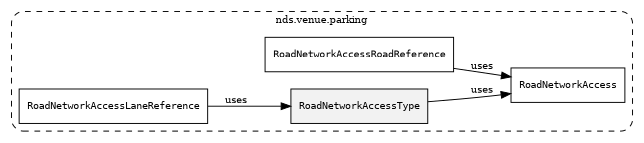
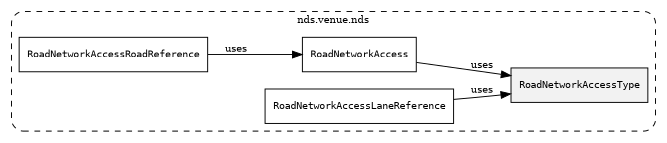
cluster "nds.venue.parking": label "nds.venue.parking" -> "nds.venue.nds"
edge "RoadNetworkAccessType" -> "RoadNetworkAccess": reversed
